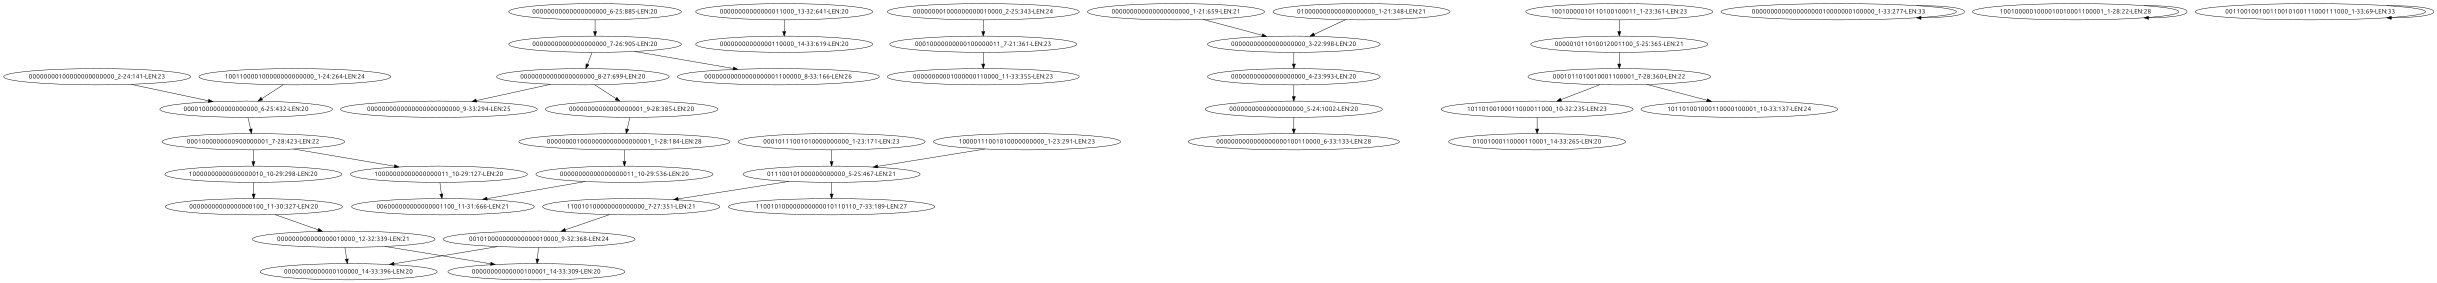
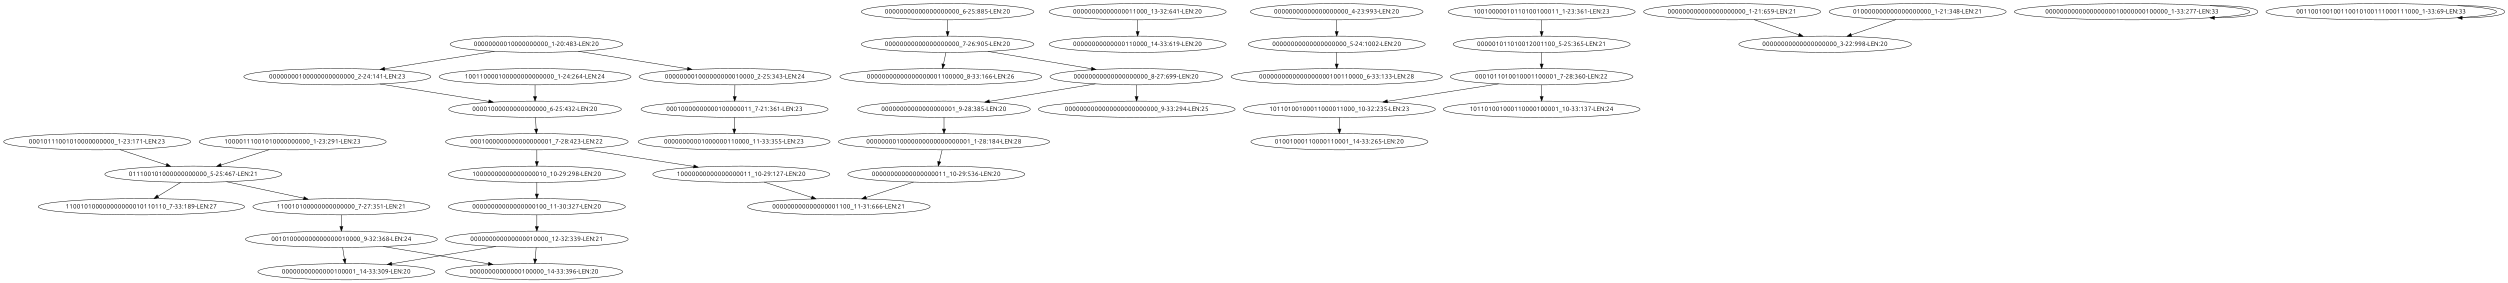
node "1001000001000010010001100001_1-28:22-LEN:28": removed
node "00000000010000000000_1-20:483-LEN:20": added
edge "00000000000000000000_3-22:998-LEN:20" -> "00000000000000000000_4-23:993-LEN:20": removed
node "0001000000000900000001_7-28:423-LEN:22": label "0001000000000900000001_7-28:423-LEN:22" -> "0001000000000000000001_7-28:423-LEN:22"
node "006000000000000001100_11-31:666-LEN:21": label "006000000000000001100_11-31:666-LEN:21" -> "000000000000000001100_11-31:666-LEN:21"
